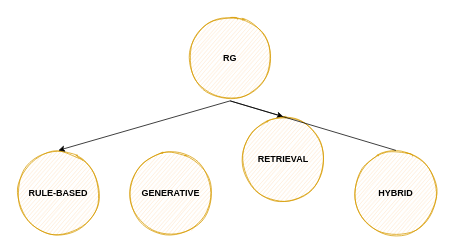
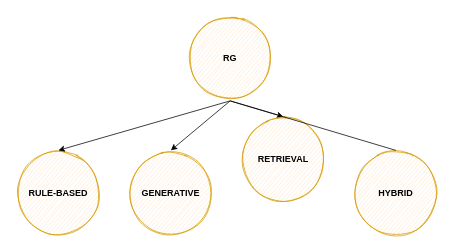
edge "RG" -> "GENERATIVE": added
